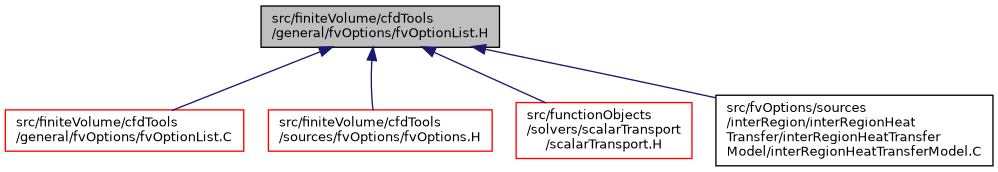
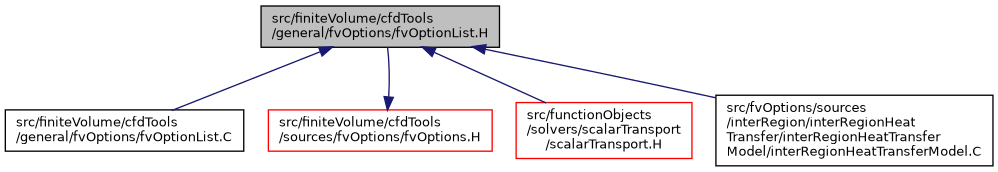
edge "src/finiteVolume/cfdTools /sources/fvOptions/fvOptions.H" -> "src/finiteVolume/cfdTools /general/fvOptions/fvOptionList.H": reversed
node "src/finiteVolume/cfdTools /general/fvOptions/fvOptionList.C": color red -> black
